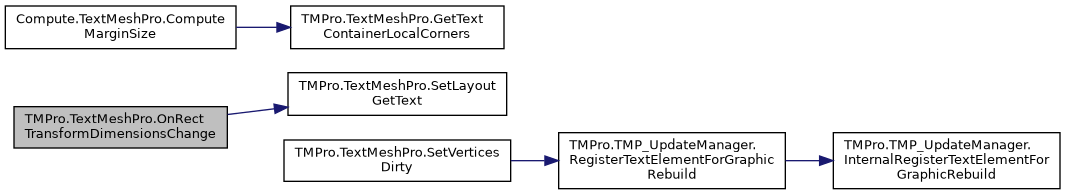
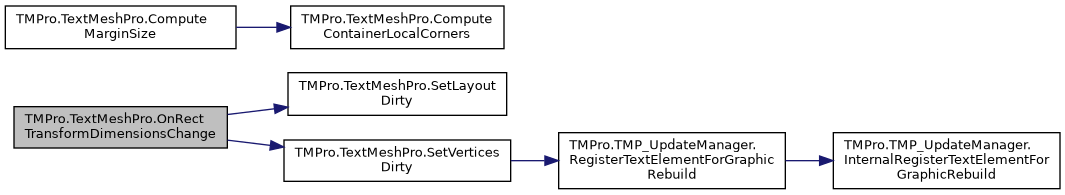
node "Compute.TextMeshPro.Compute MarginSize": label "Compute.TextMeshPro.Compute MarginSize" -> "TMPro.TextMeshPro.Compute MarginSize"
node "TMPro.TextMeshPro.GetText ContainerLocalCorners": label "TMPro.TextMeshPro.GetText ContainerLocalCorners" -> "TMPro.TextMeshPro.Compute ContainerLocalCorners"
node "TMPro.TextMeshPro.SetLayout GetText": label "TMPro.TextMeshPro.SetLayout GetText" -> "TMPro.TextMeshPro.SetLayout Dirty"
edge "TMPro.TextMeshPro.OnRect TransformDimensionsChange" -> "TMPro.TextMeshPro.SetVertices Dirty": added
